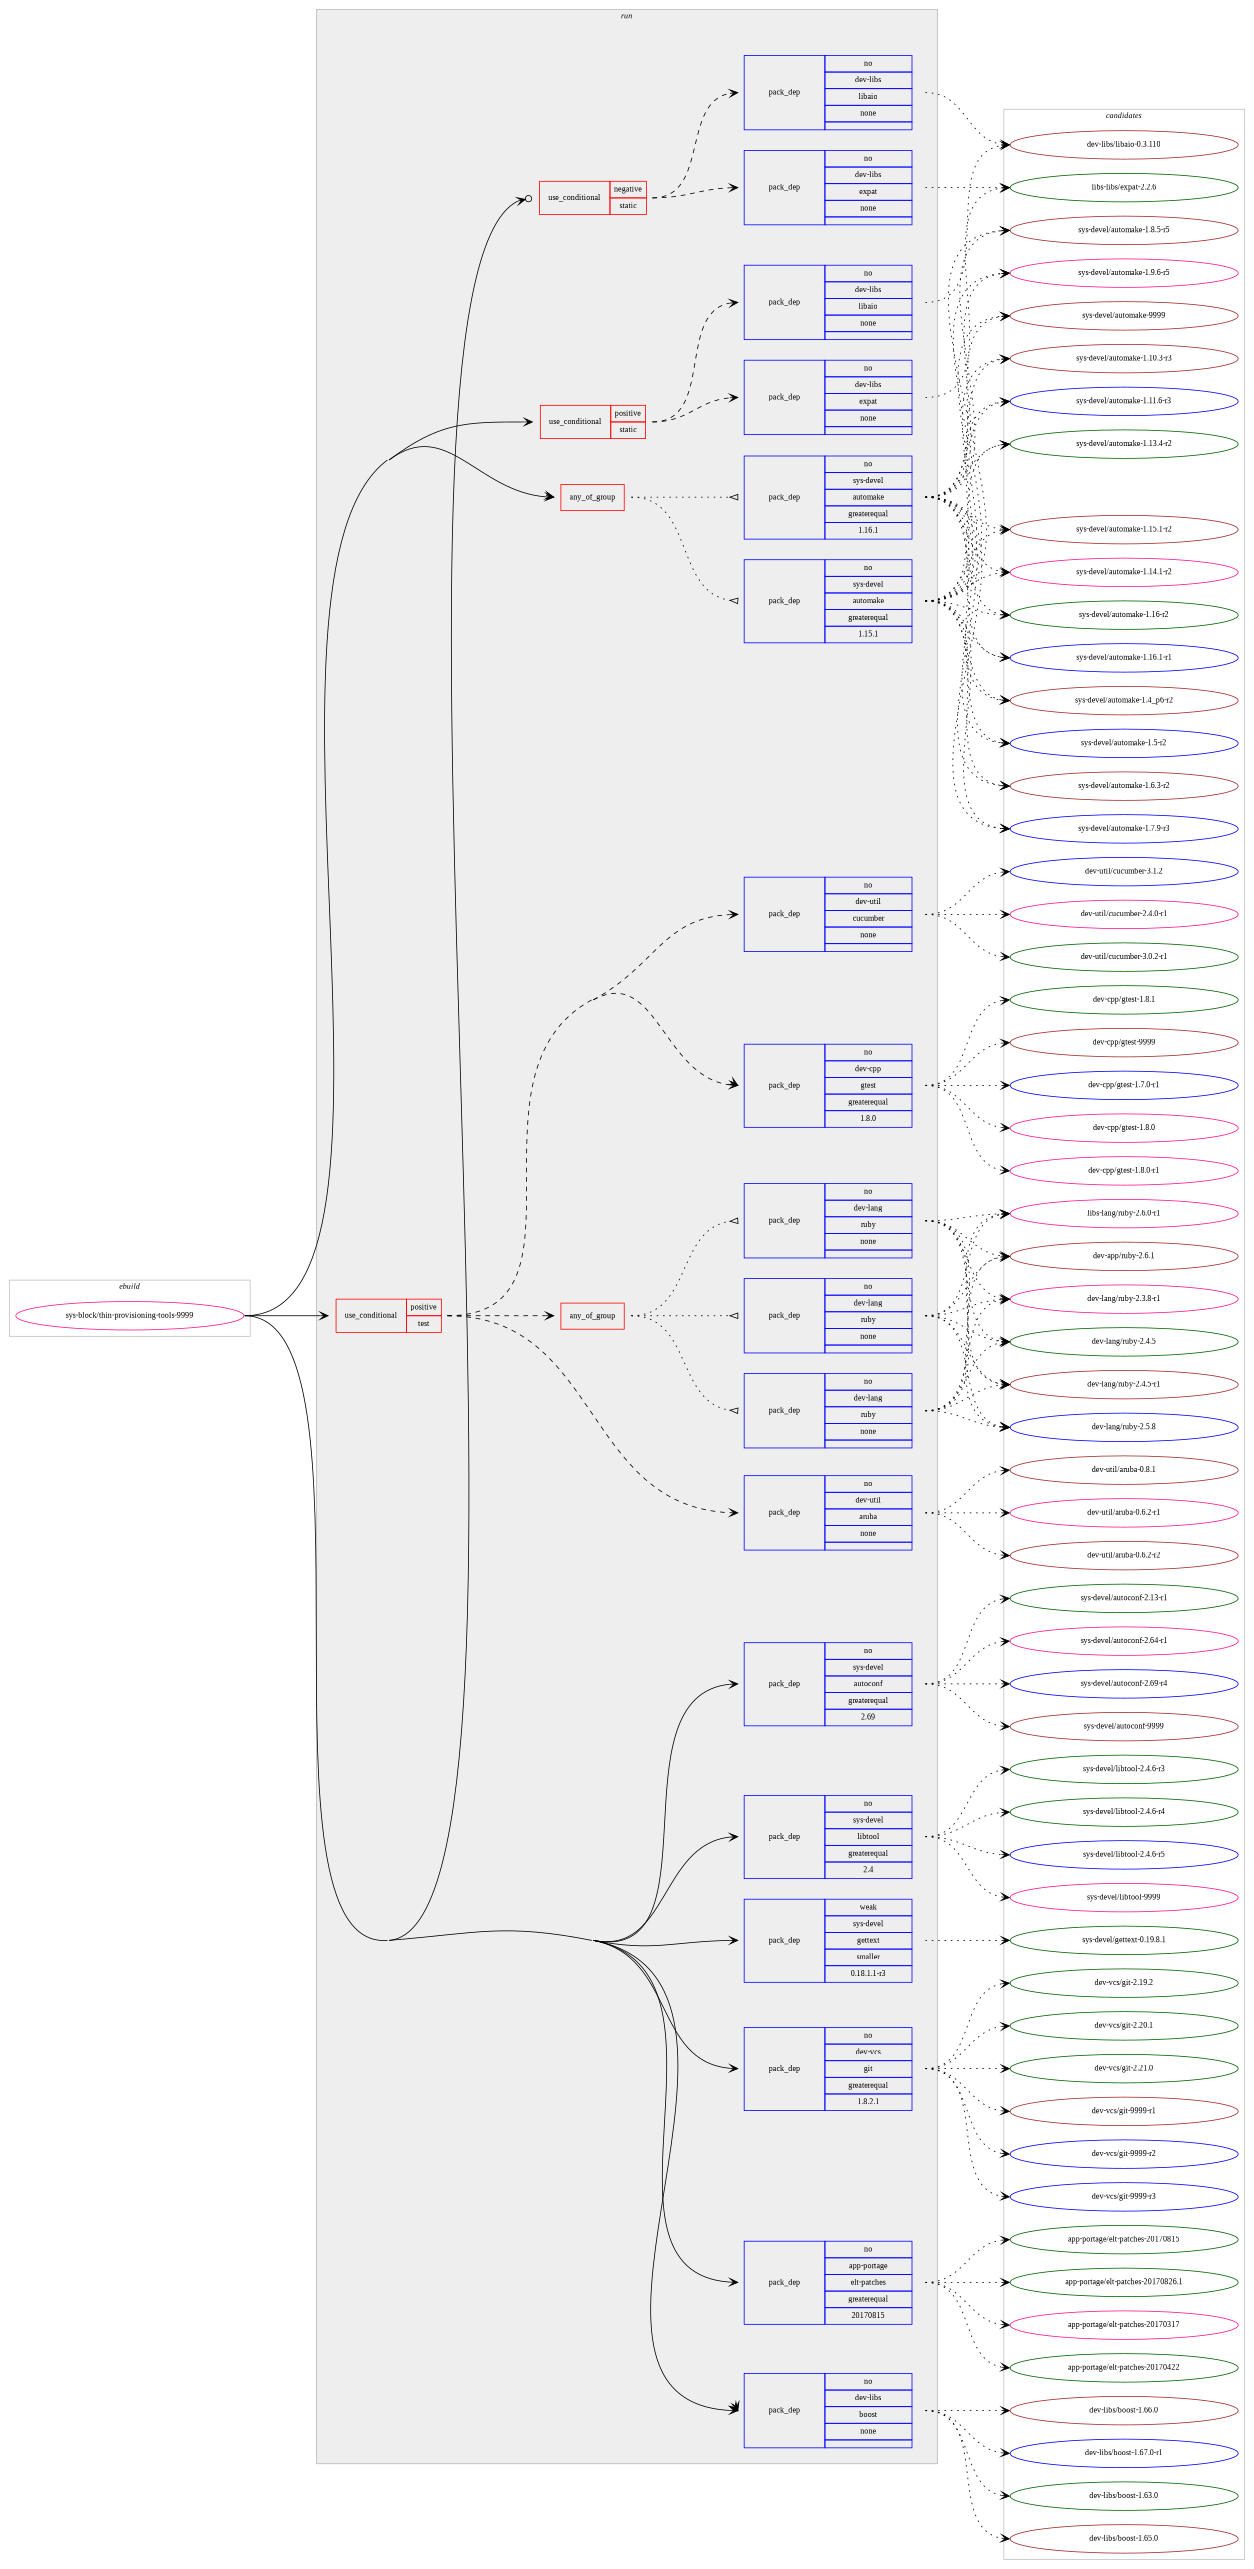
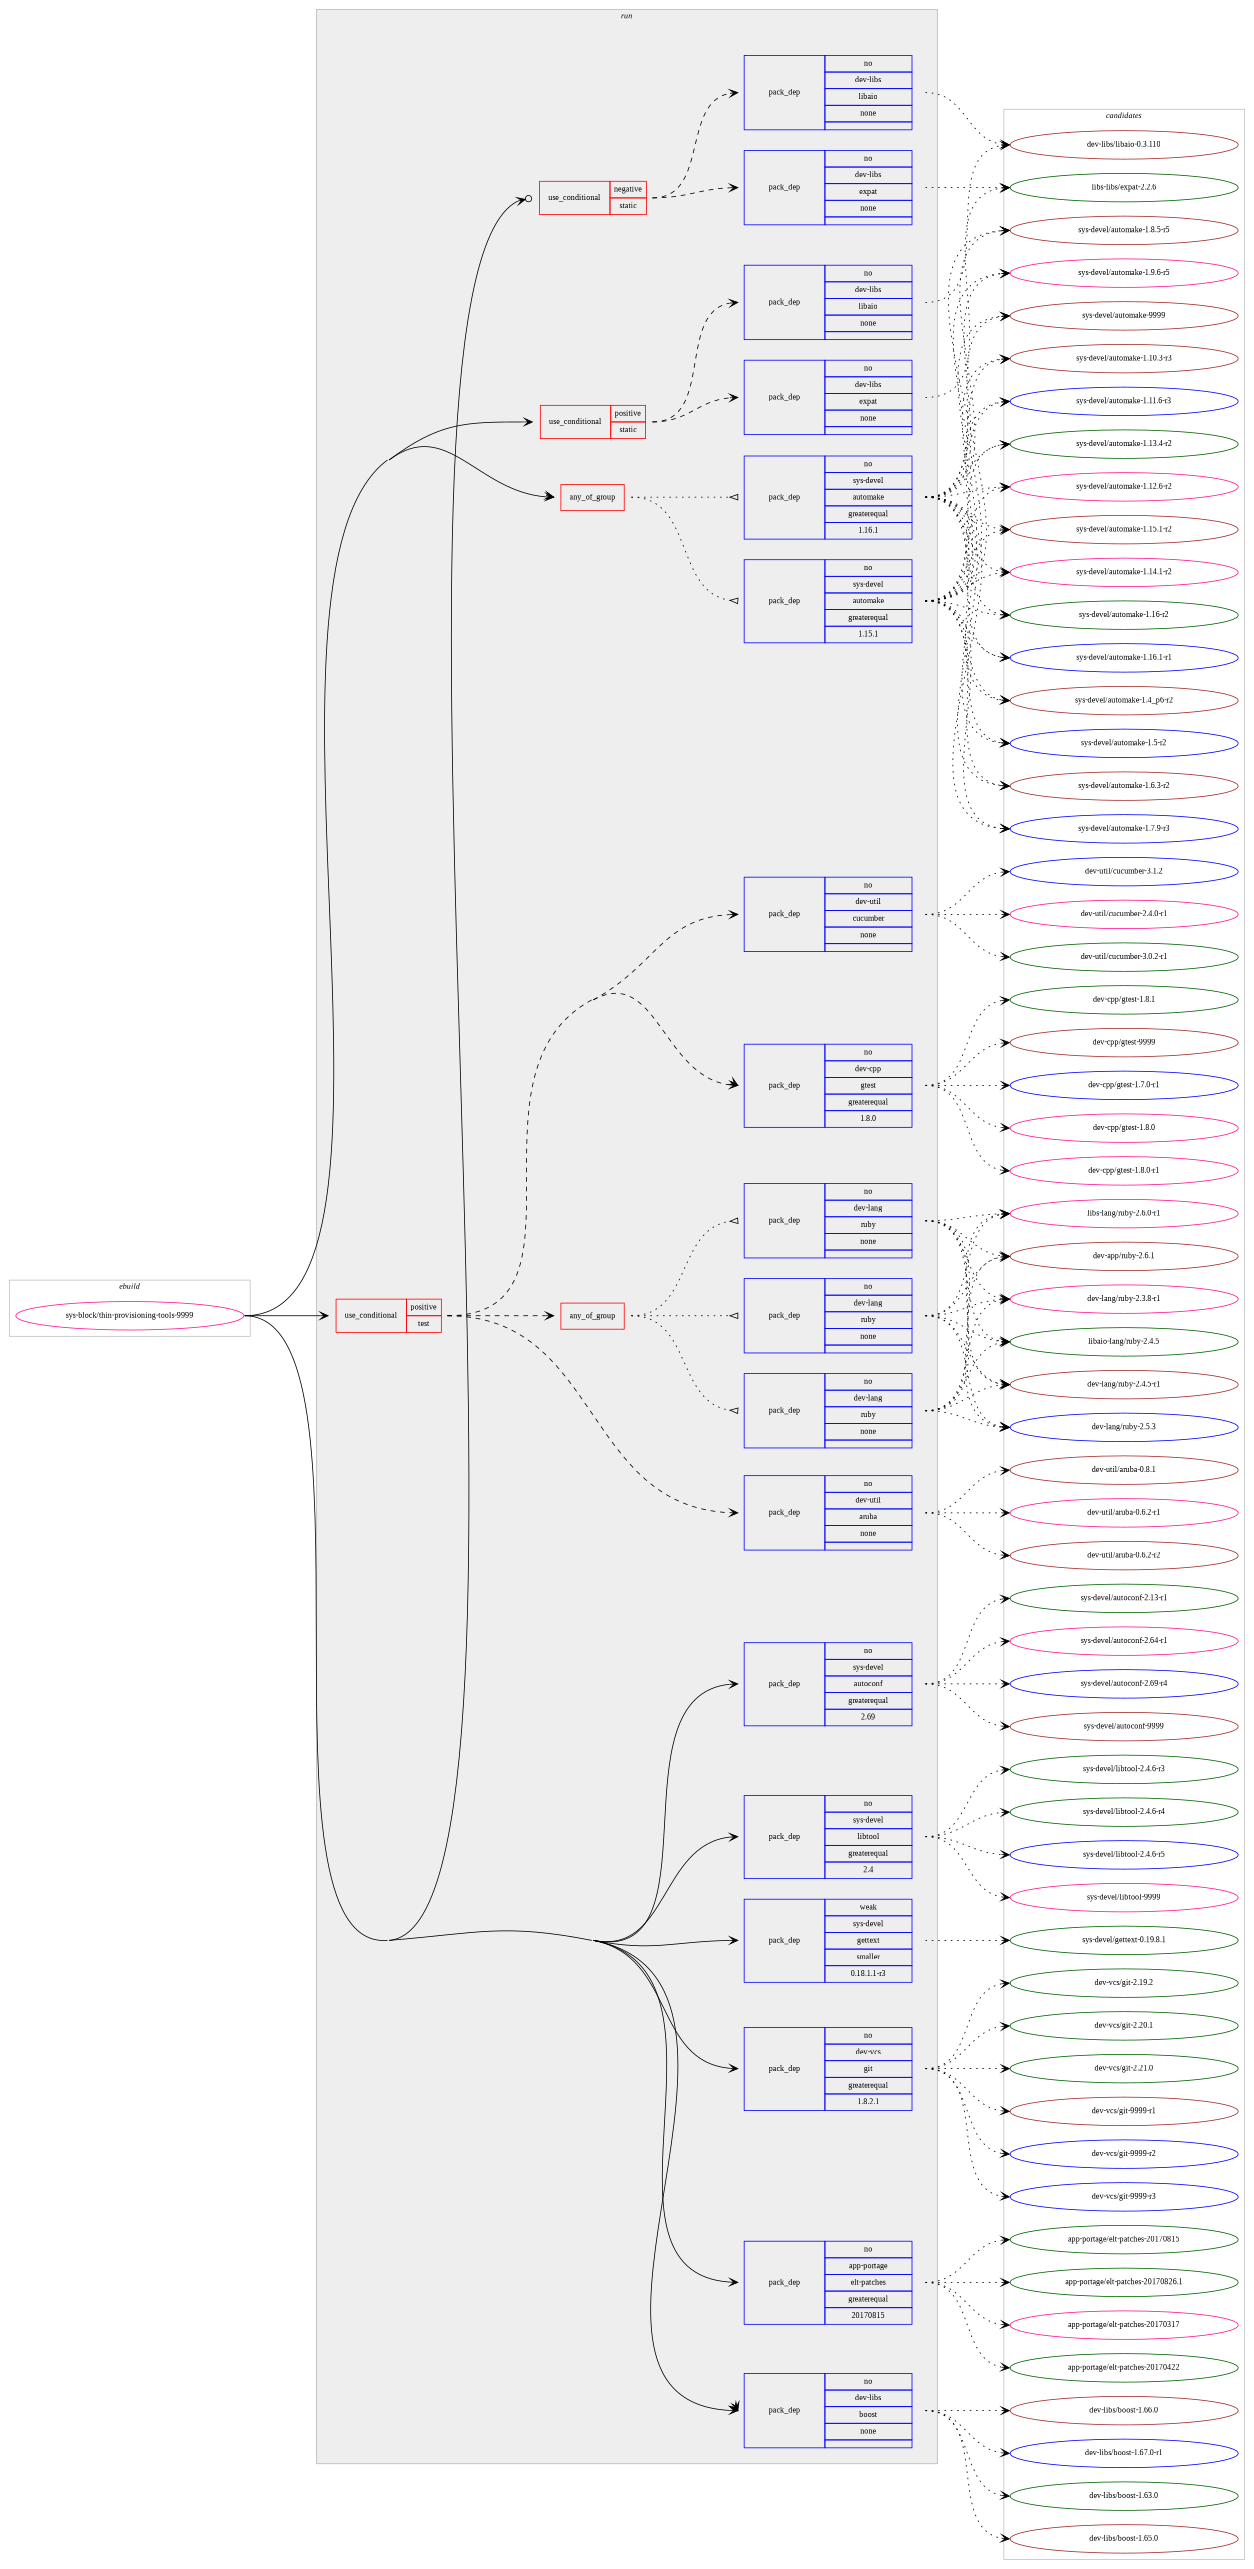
node "sys-devel/automake-1.12.6-r2": added
node "dev-lang/ruby-2.4.5": label "dev-lang/ruby-2.4.5" -> "libaio-lang/ruby-2.4.5"
node "dev-lang/ruby-2.5.8": label "dev-lang/ruby-2.5.8" -> "dev-lang/ruby-2.5.3"
